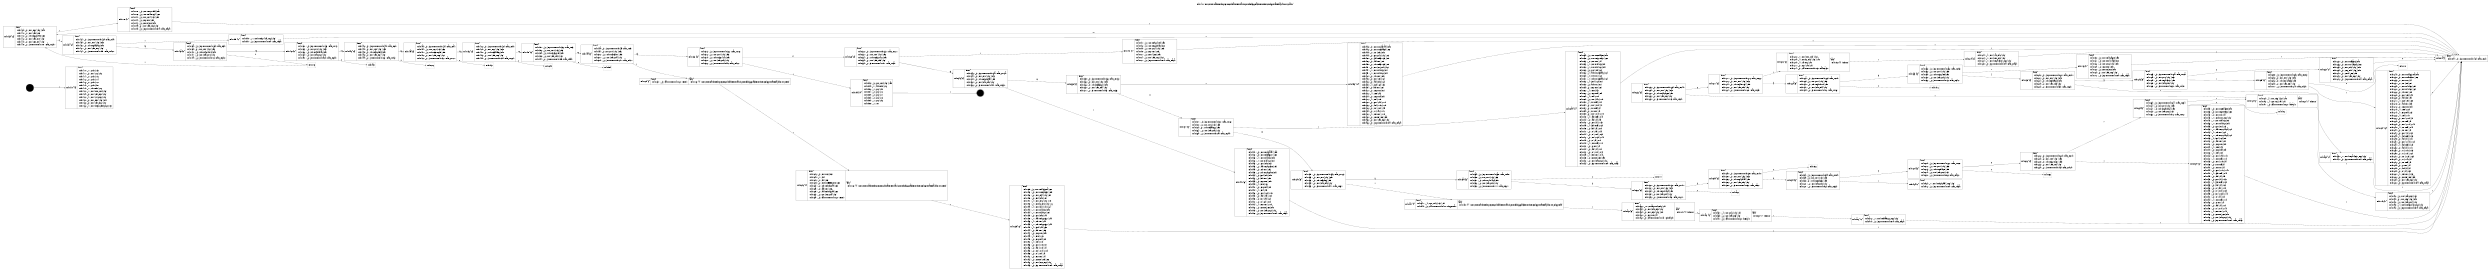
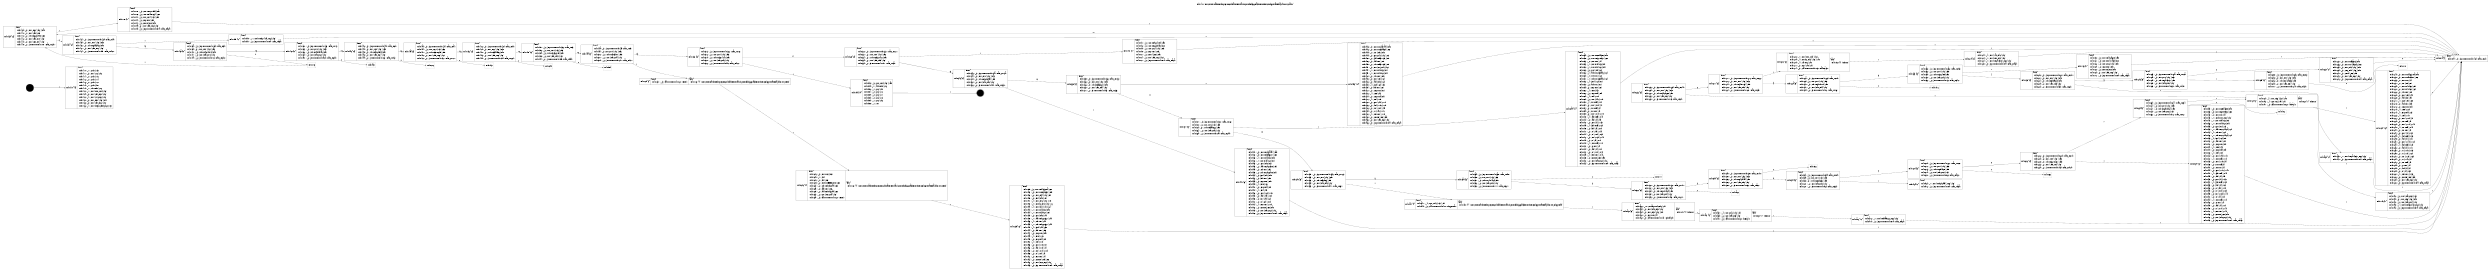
edge "0x4016ee [25]" -> "0x40184b [134]": now "0x40178f [13]" -> "0x40184b [134]"
